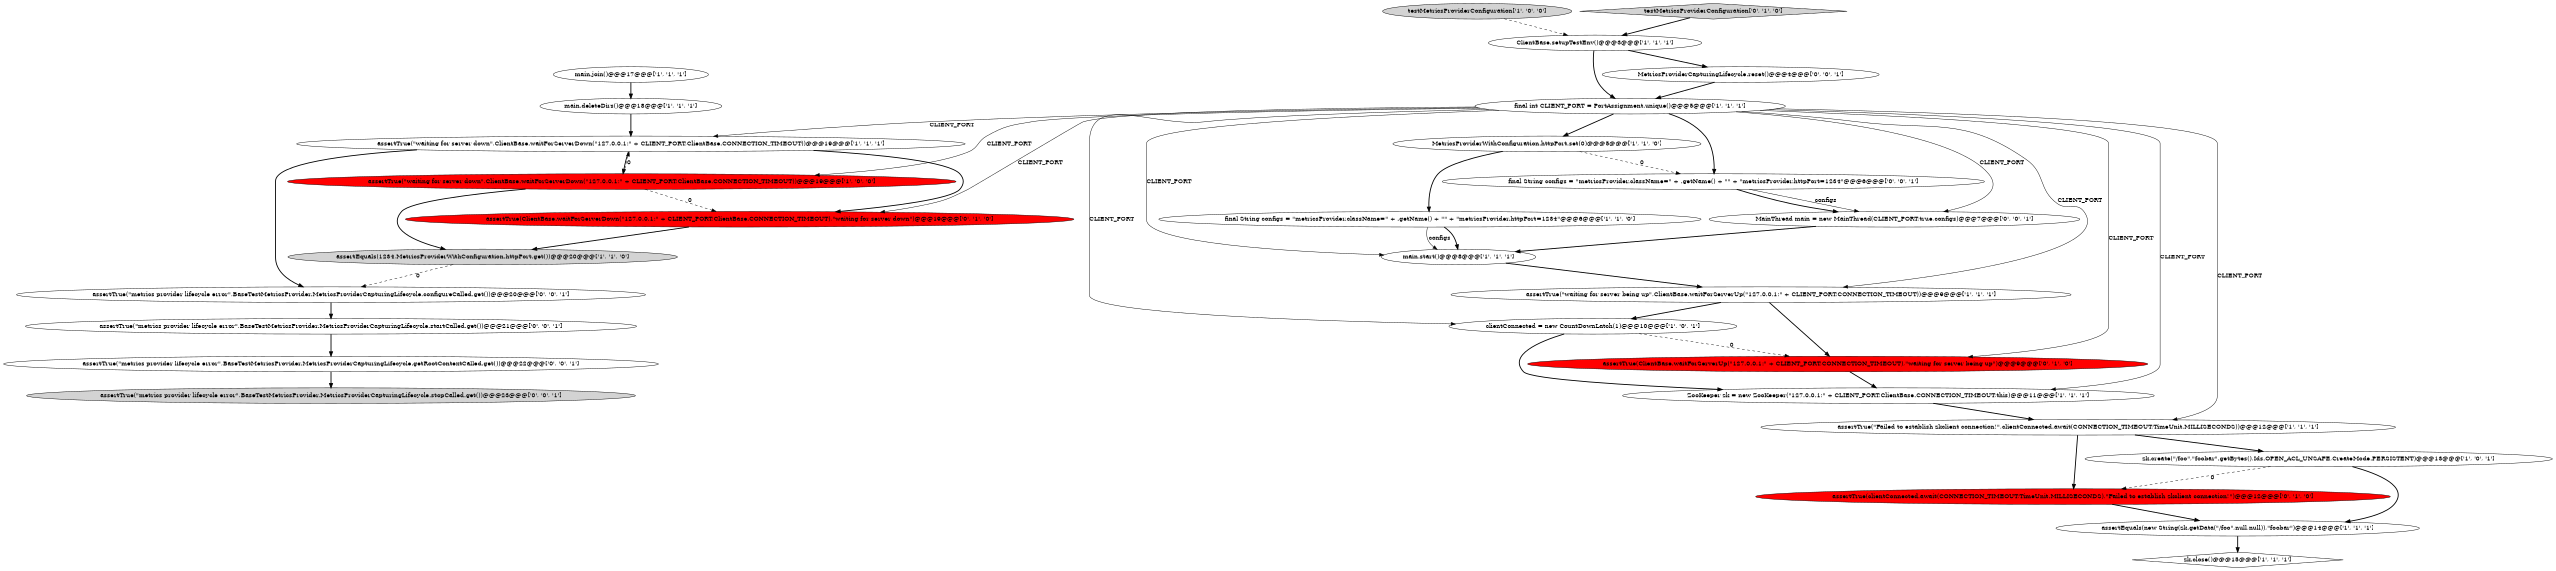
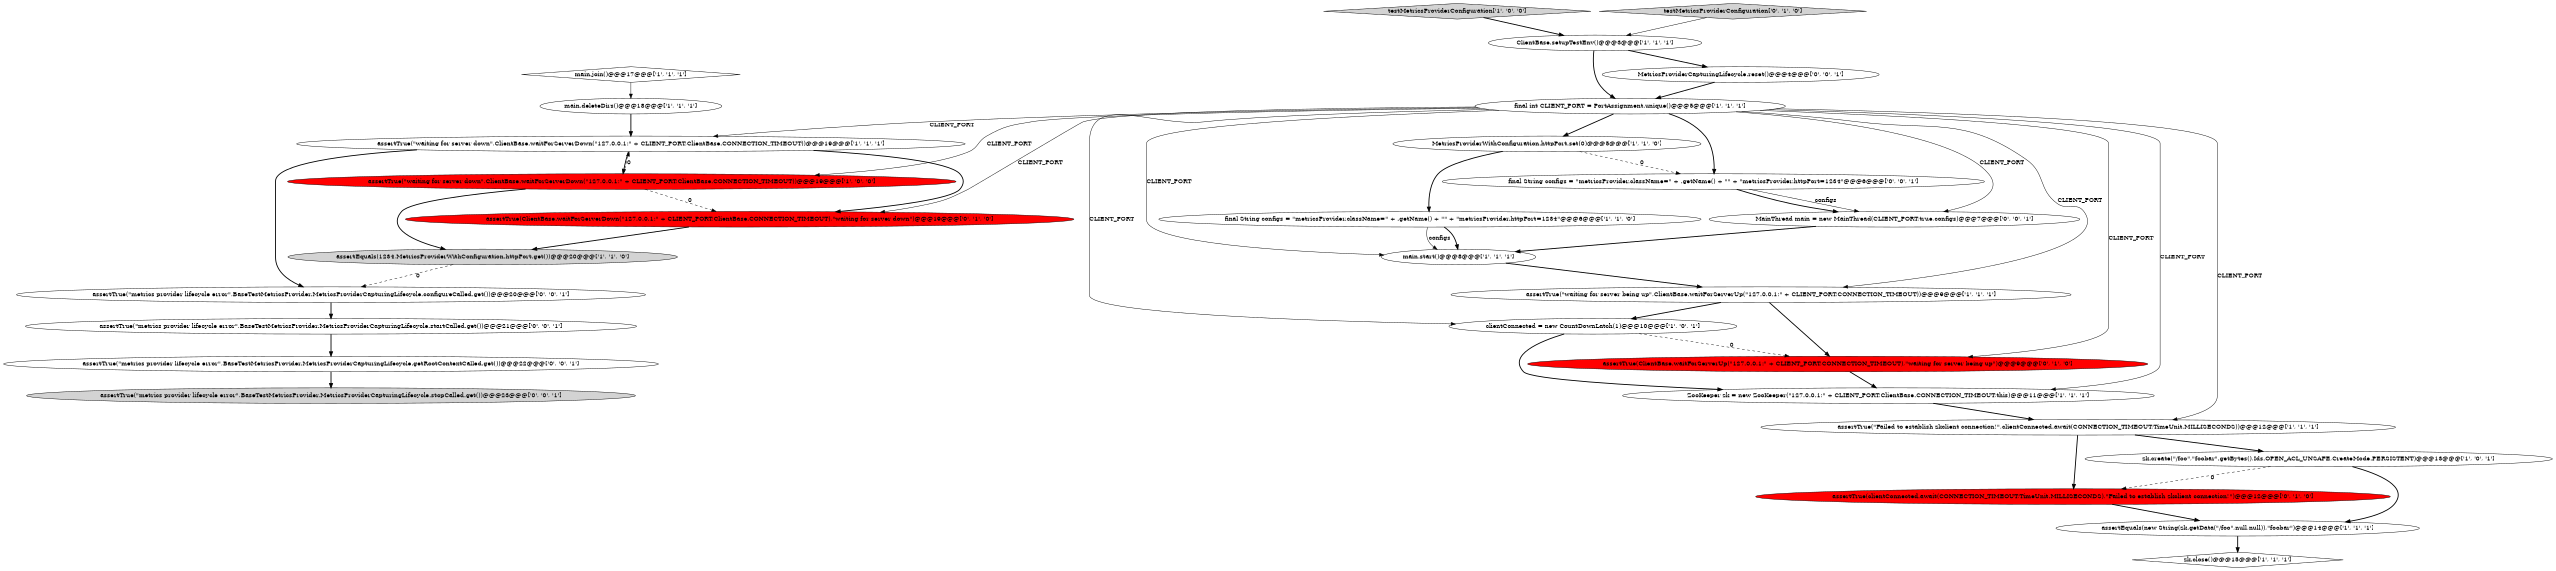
node "testMetricsProviderConfiguration['1', '0', '0']": shape ellipse -> diamond
edge "testMetricsProviderConfiguration['0', '1', '0']" -> "ClientBase.setupTestEnv()@@@3@@@['1', '1', '1']": style bold -> solid
edge "testMetricsProviderConfiguration['1', '0', '0']" -> "ClientBase.setupTestEnv()@@@3@@@['1', '1', '1']": style dashed -> bold
node "main.join()@@@17@@@['1', '1', '1']": shape ellipse -> diamond
edge "main.join()@@@17@@@['1', '1', '1']" -> "main.deleteDirs()@@@18@@@['1', '1', '1']": style bold -> solid
